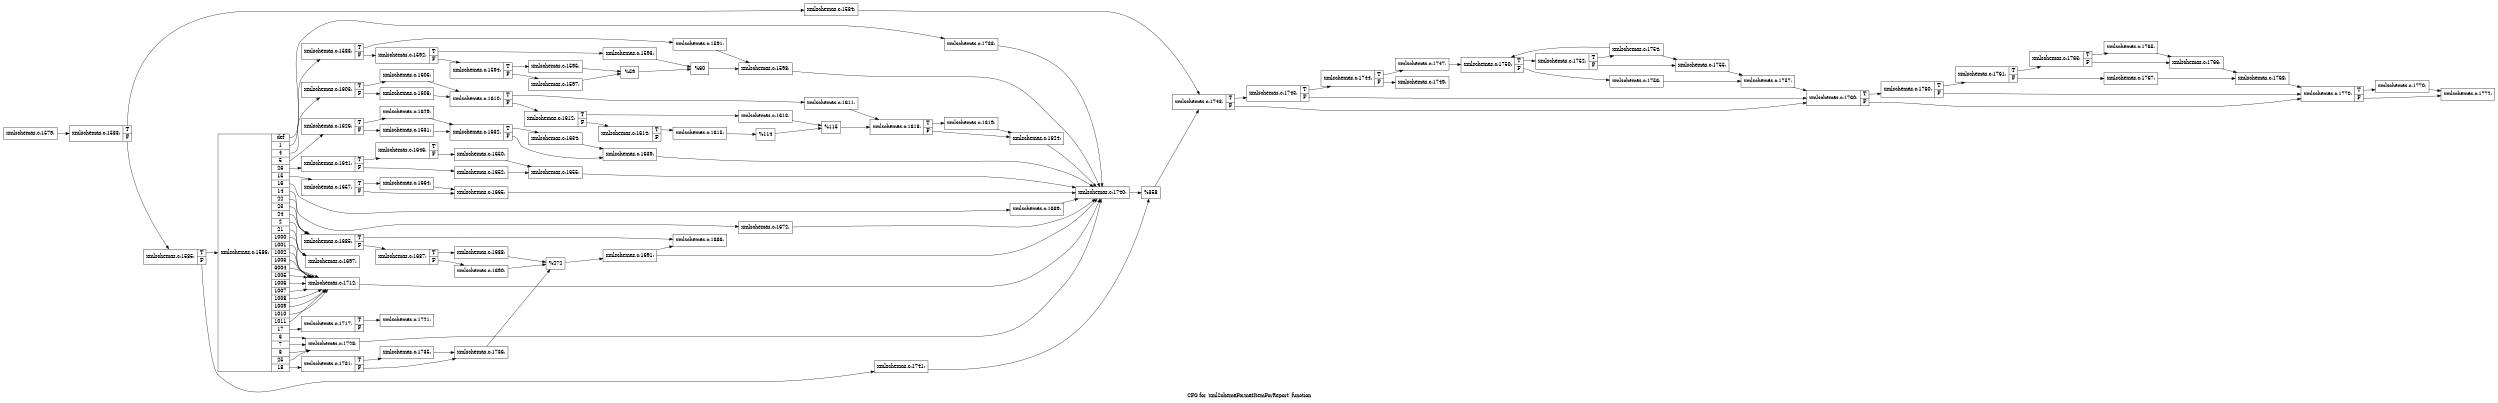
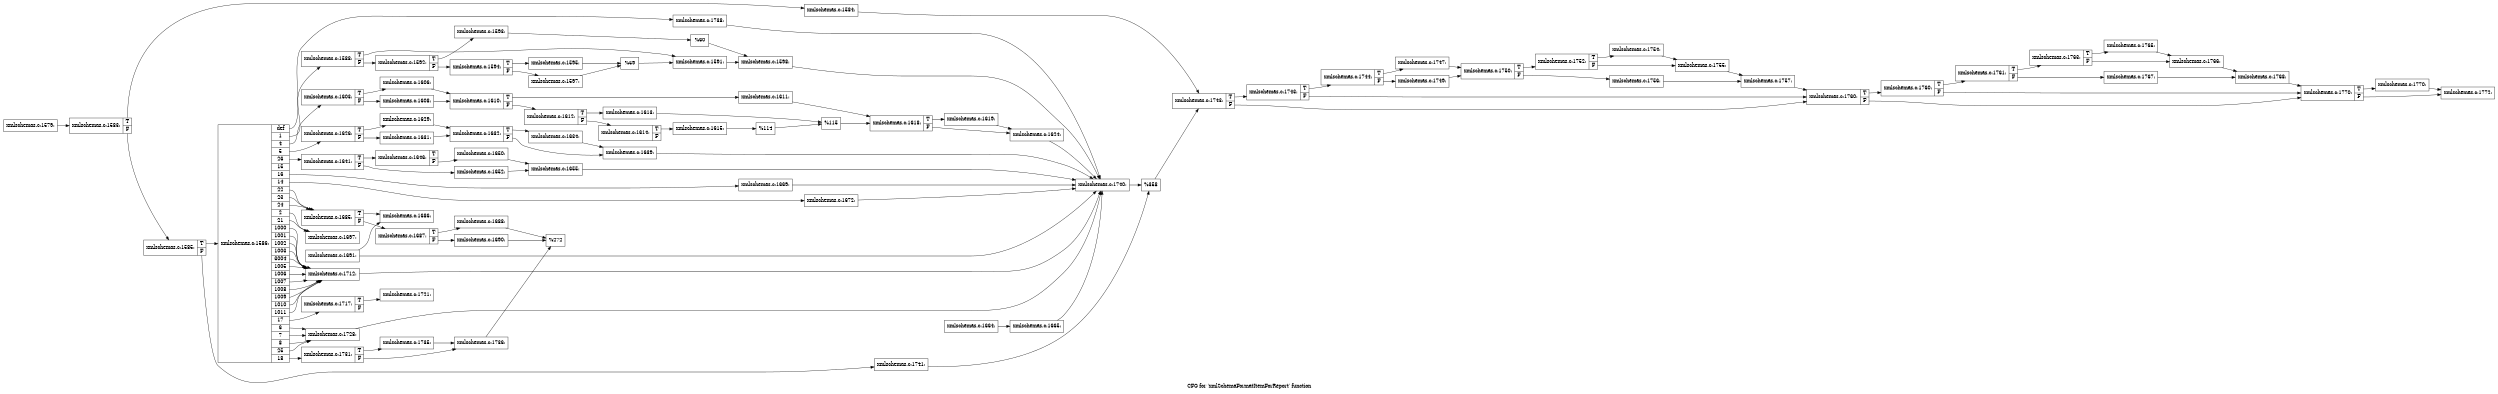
edge "xmlschemas.c:1754:" -> "xmlschemas.c:1750:": now "xmlschemas.c:1749:" -> "xmlschemas.c:1750:"
edge "%59" -> "%60": now "%59" -> "xmlschemas.c:1591:"
node "xmlschemas.c:1657:": removed
edge "%272" -> "xmlschemas.c:1691:": removed
